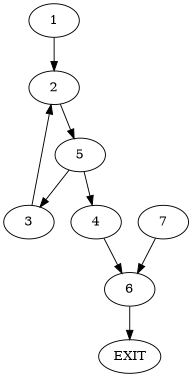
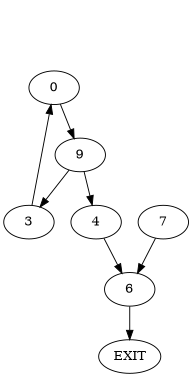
node "1": removed
node "2": label "2" -> "0"
node "5": label "5" -> "9"
